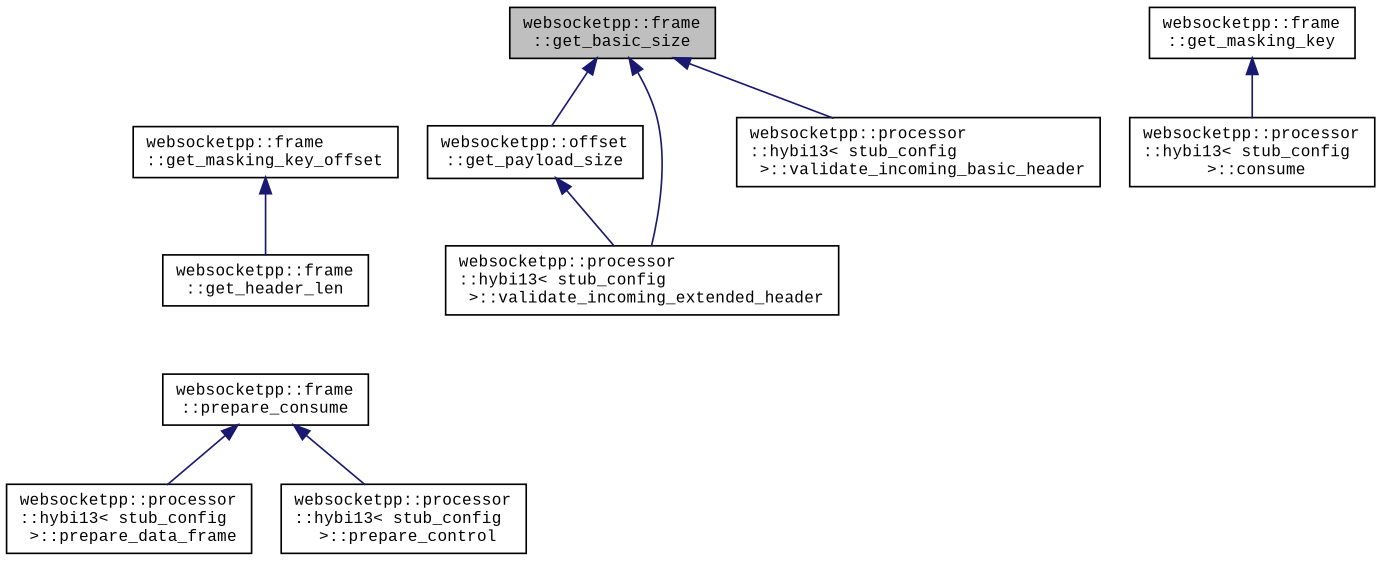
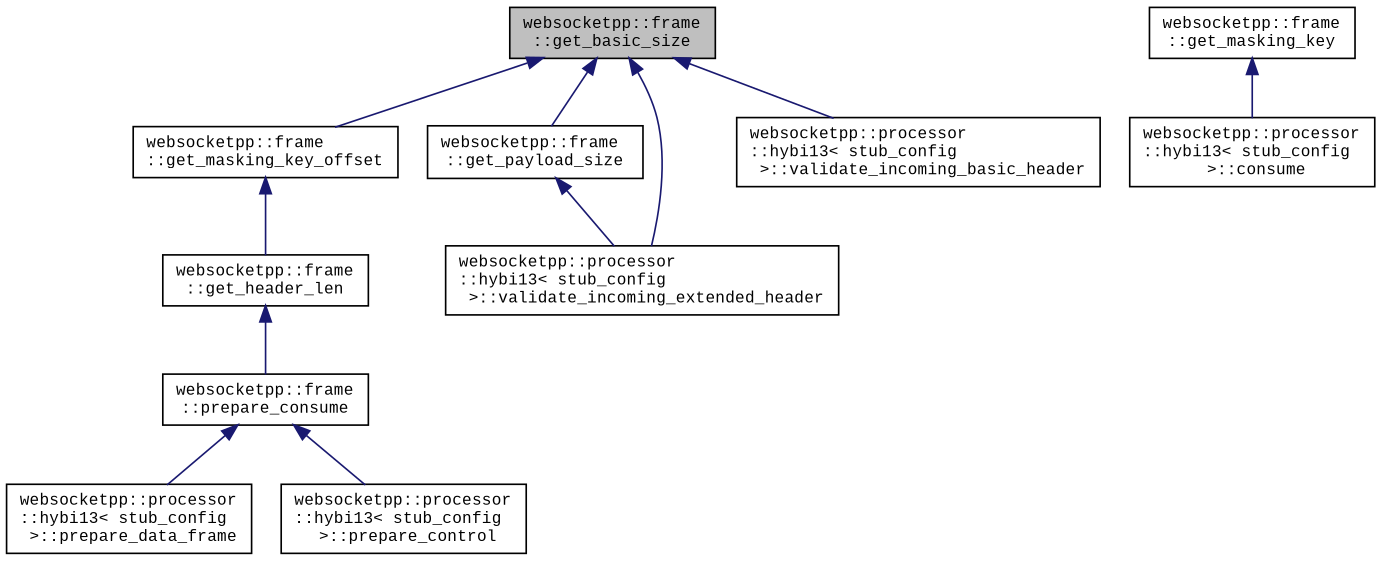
edge "websocketpp::frame ::get_masking_key_offset" -> "websocketpp::frame ::get_basic_size": added
node "websocketpp::offset ::get_payload_size": label "websocketpp::offset ::get_payload_size" -> "websocketpp::frame ::get_payload_size"
edge "websocketpp::frame ::prepare_consume" -> "websocketpp::frame ::get_header_len": added
